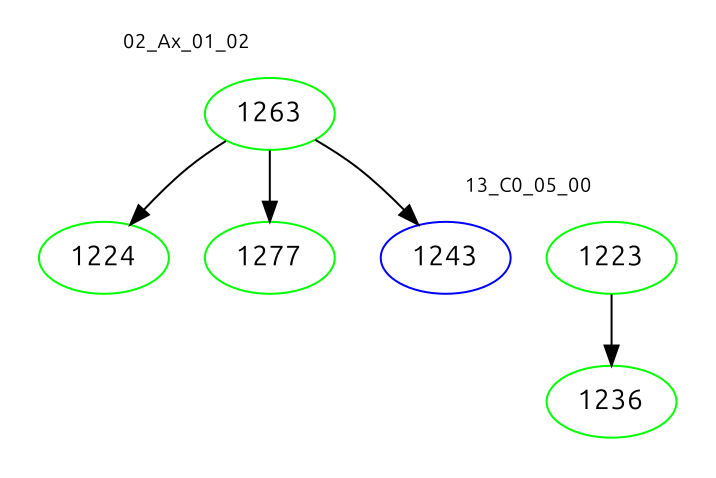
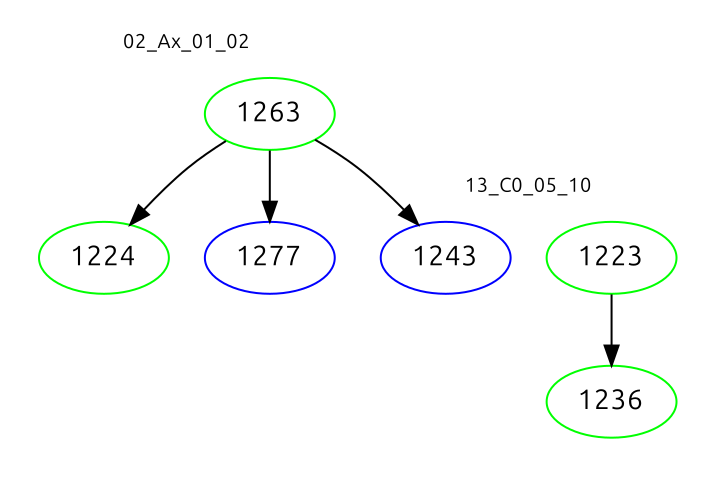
cluster "13_C0_05_00": label "13_C0_05_00" -> "13_C0_05_10"
node "1277": color green -> blue
